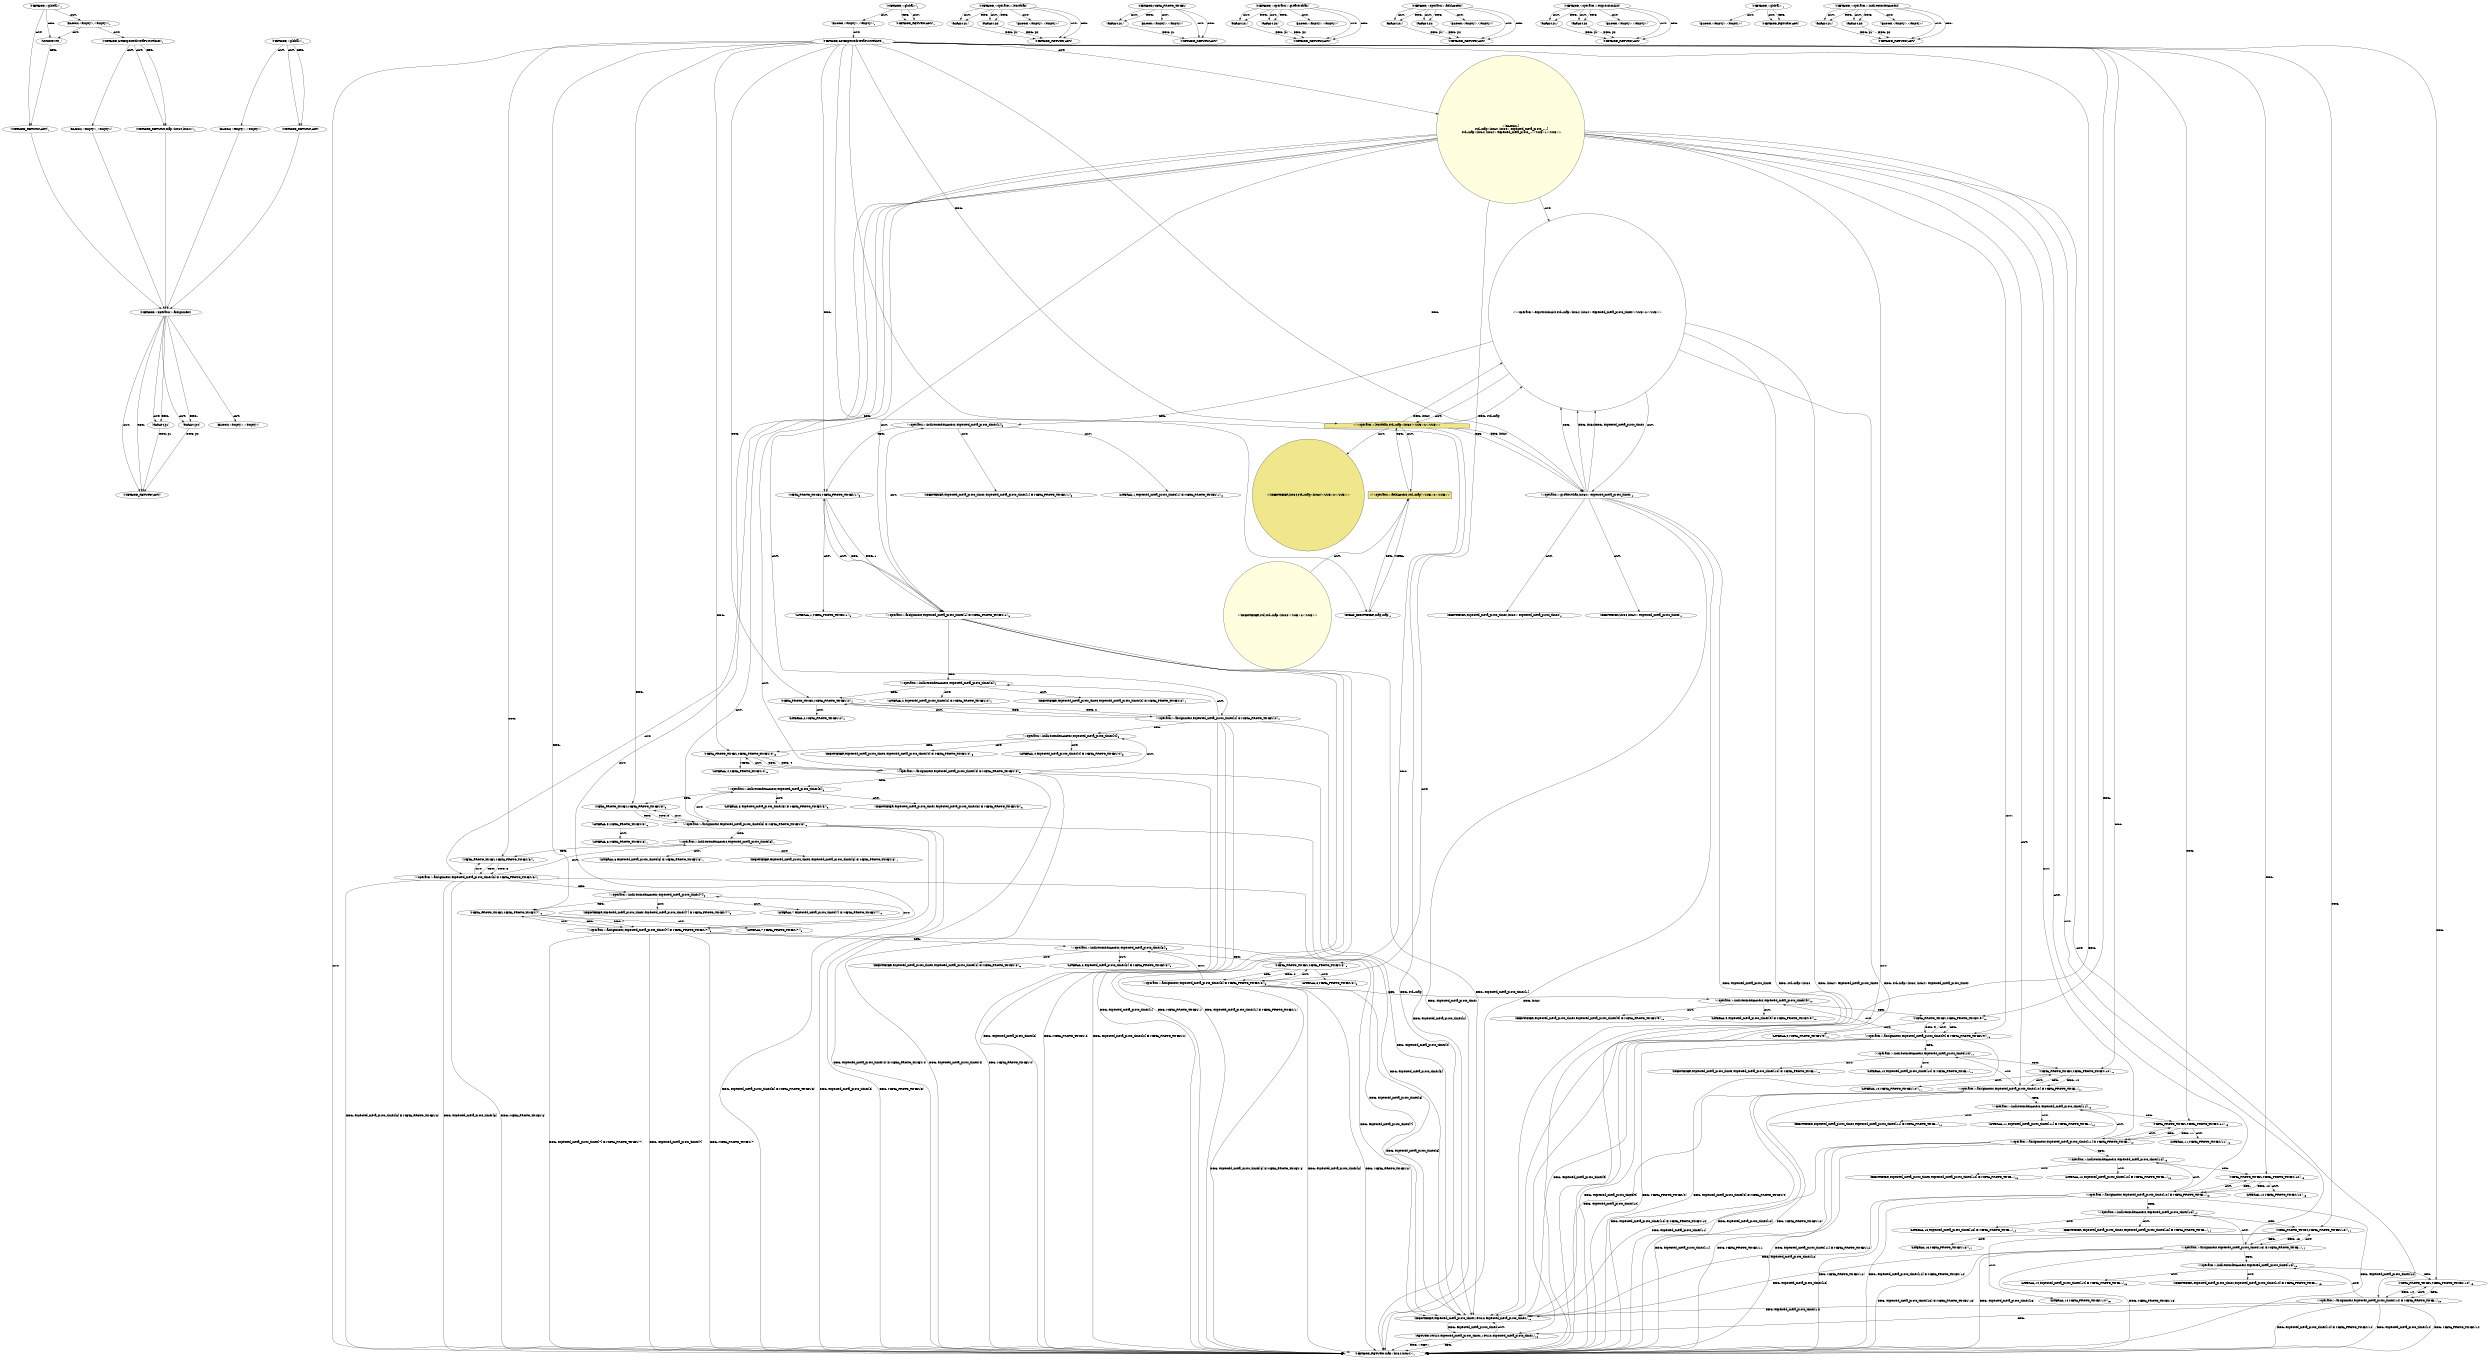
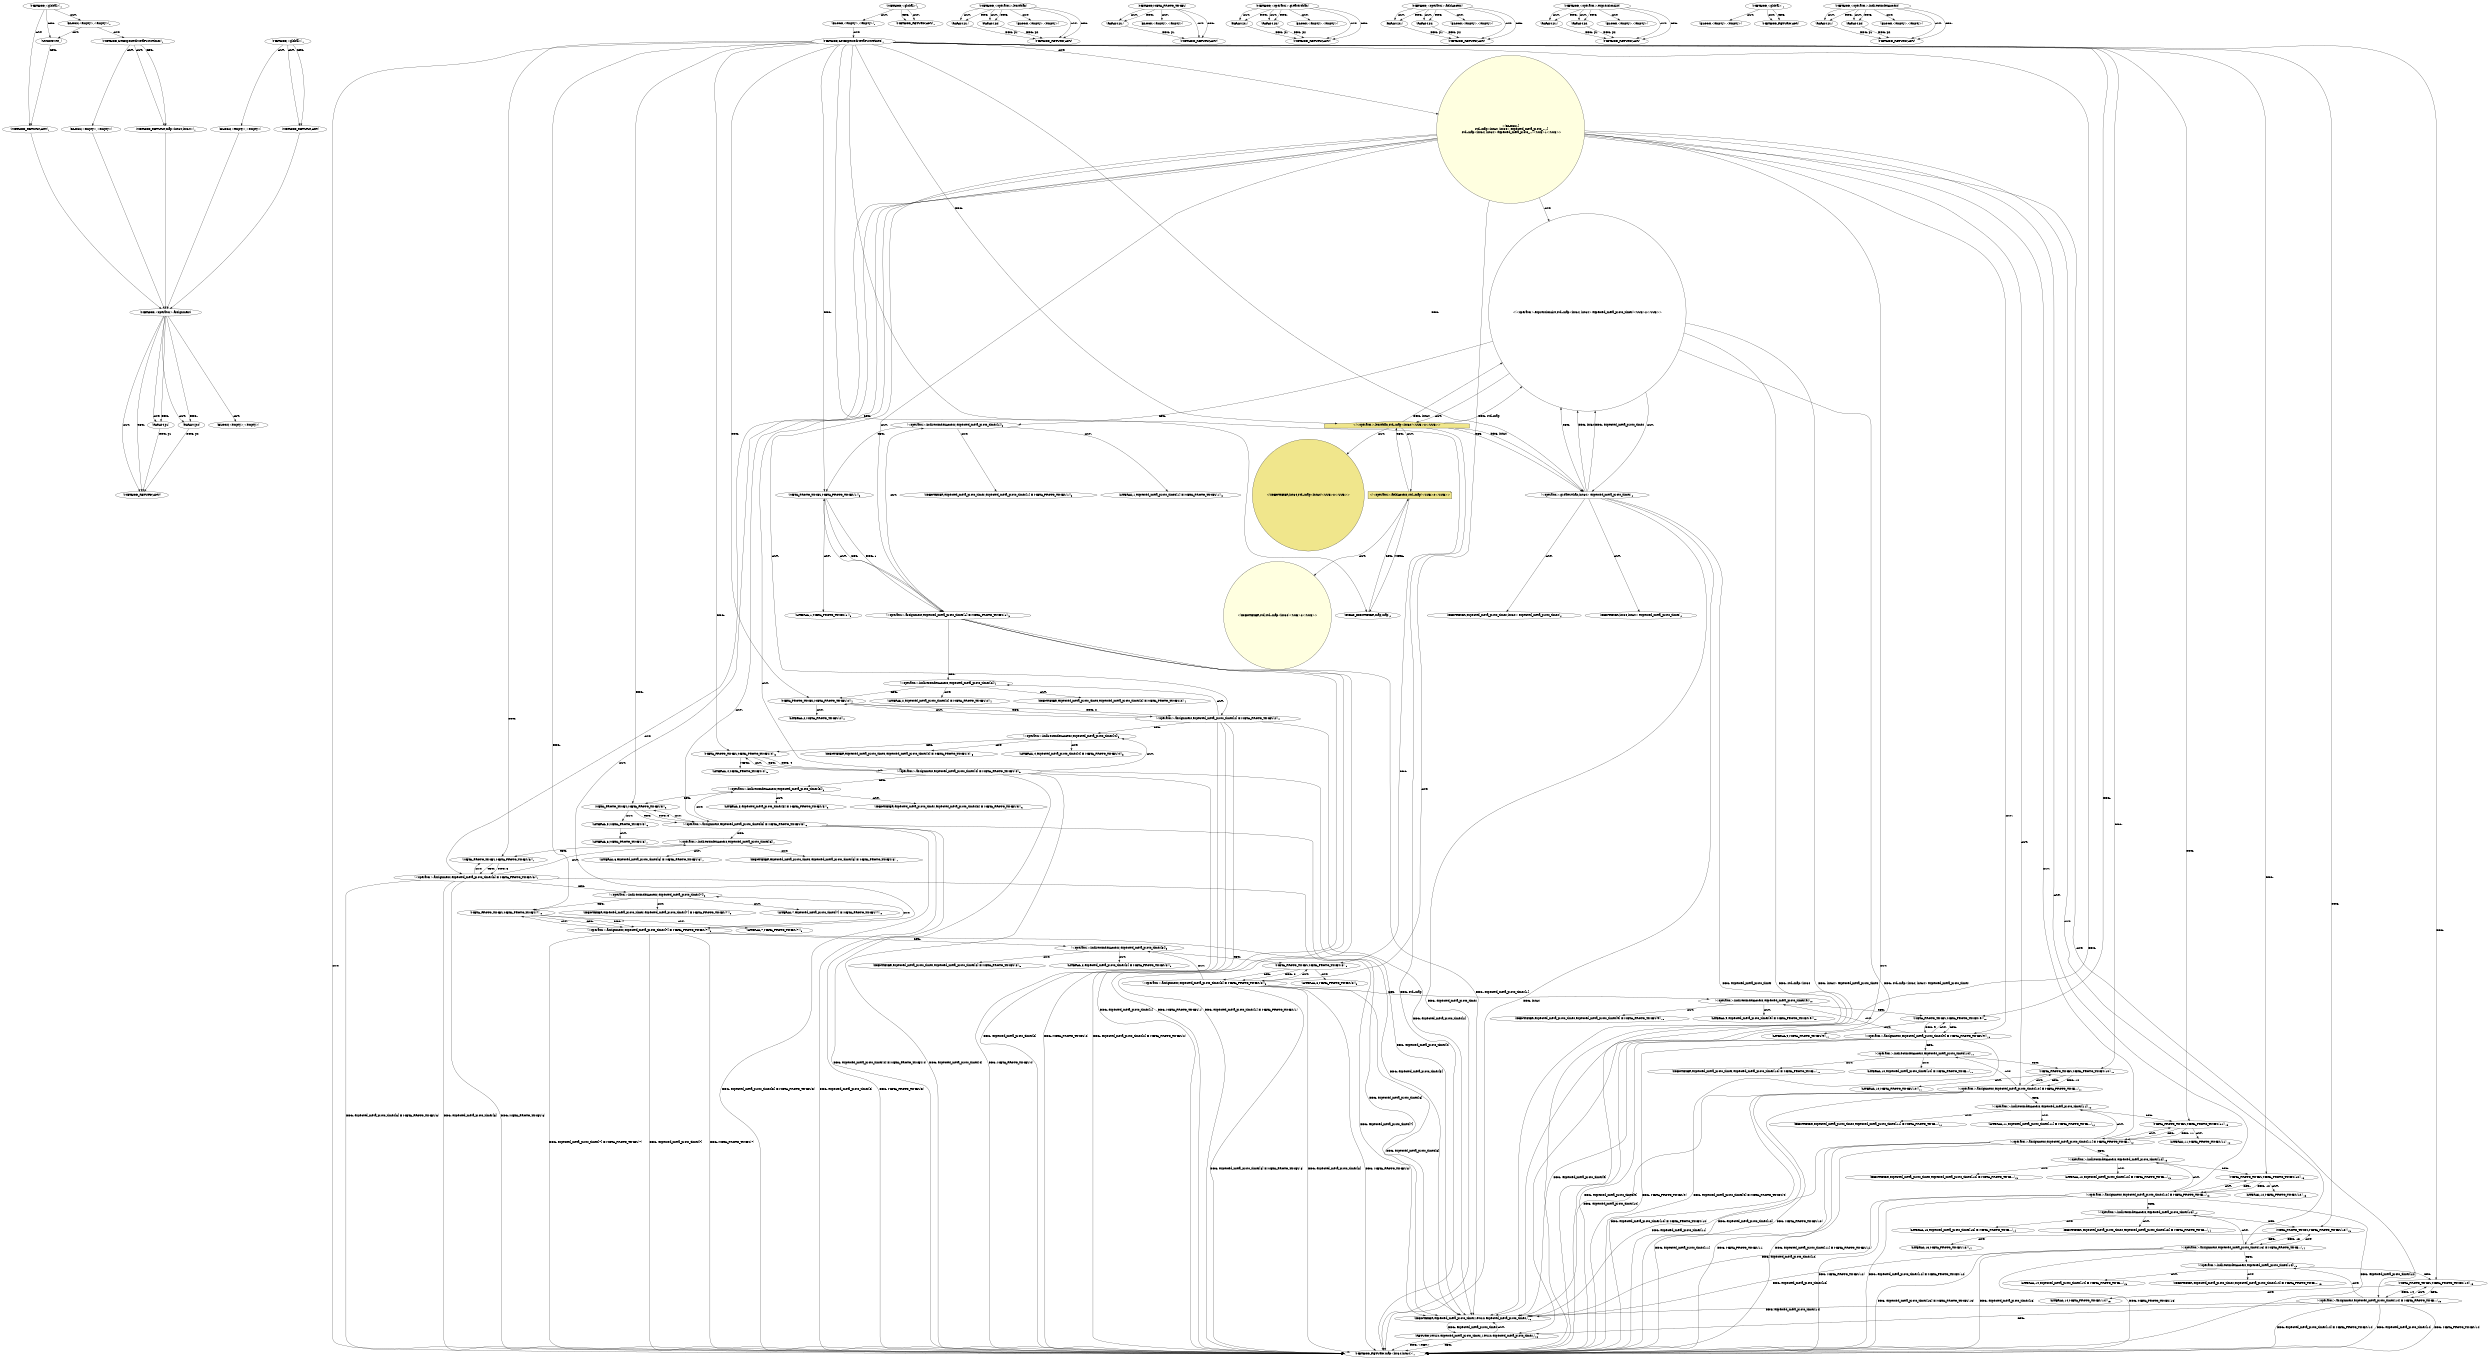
edge "<(IDENTIFIER,std,std::map<int64)<SUB>2</SUB>>" -> "<(<operator>.fieldAccess,std::map)<SUB>2</SUB>>": reversed
edge "(META_PROTO_TIMES,META_PROTO_TIMES(5))" -> "(LITERAL,5,META_PROTO_TIMES(5))": added, label "AST:"
node "(META_PROTO_TIMES,META_PROTO_TIMES(13))": text "14" -> "13"
edge "(META_PROTO_TIMES,META_PROTO_TIMES(13))" -> "(LITERAL,14,META_PROTO_TIMES(14))": now "(META_PROTO_TIMES,META_PROTO_TIMES(14))" -> "(LITERAL,14,META_PROTO_TIMES(14))"
